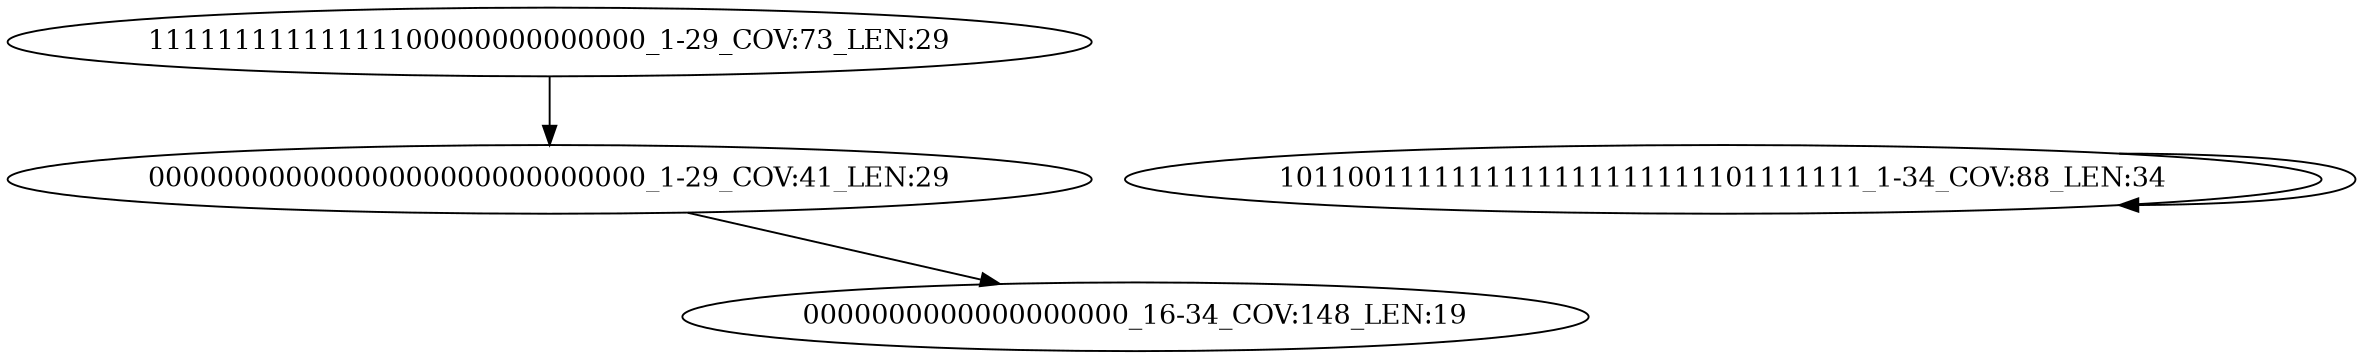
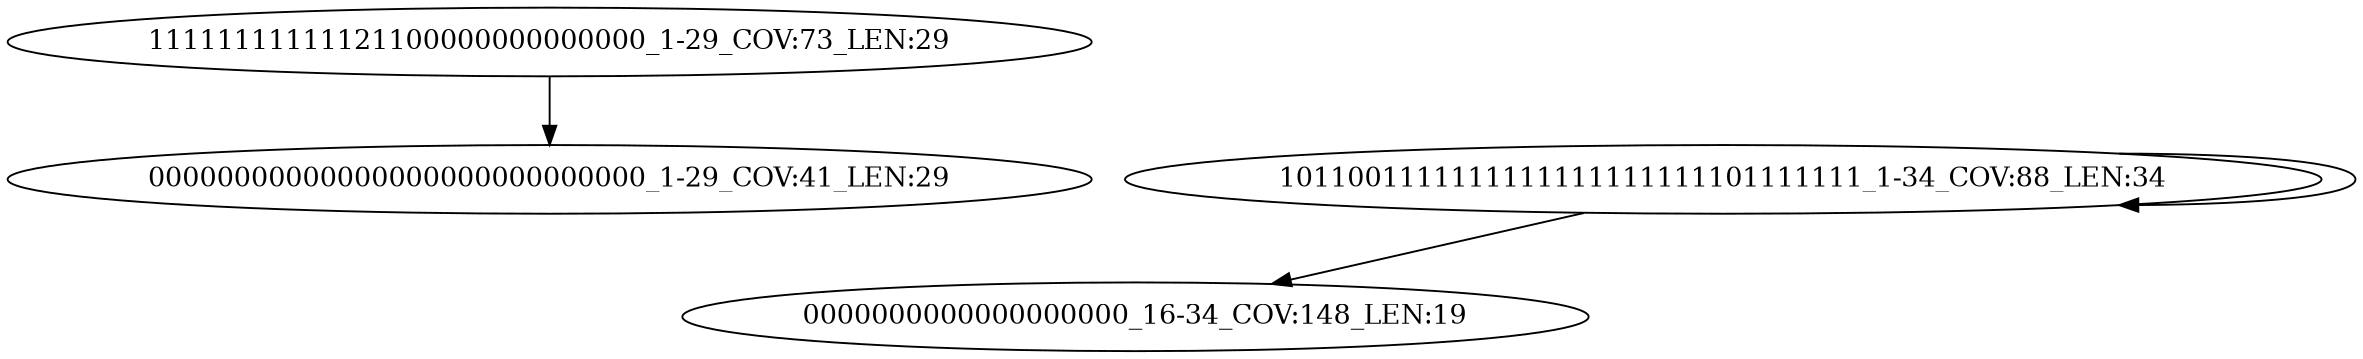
node "11111111111111100000000000000_1-29_COV:73_LEN:29": label "11111111111111100000000000000_1-29_COV:73_LEN:29" -> "11111111111121100000000000000_1-29_COV:73_LEN:29"
edge "00000000000000000000000000000_1-29_COV:41_LEN:29" -> "0000000000000000000_16-34_COV:148_LEN:19": now "1011001111111111111111111101111111_1-34_COV:88_LEN:34" -> "0000000000000000000_16-34_COV:148_LEN:19"
